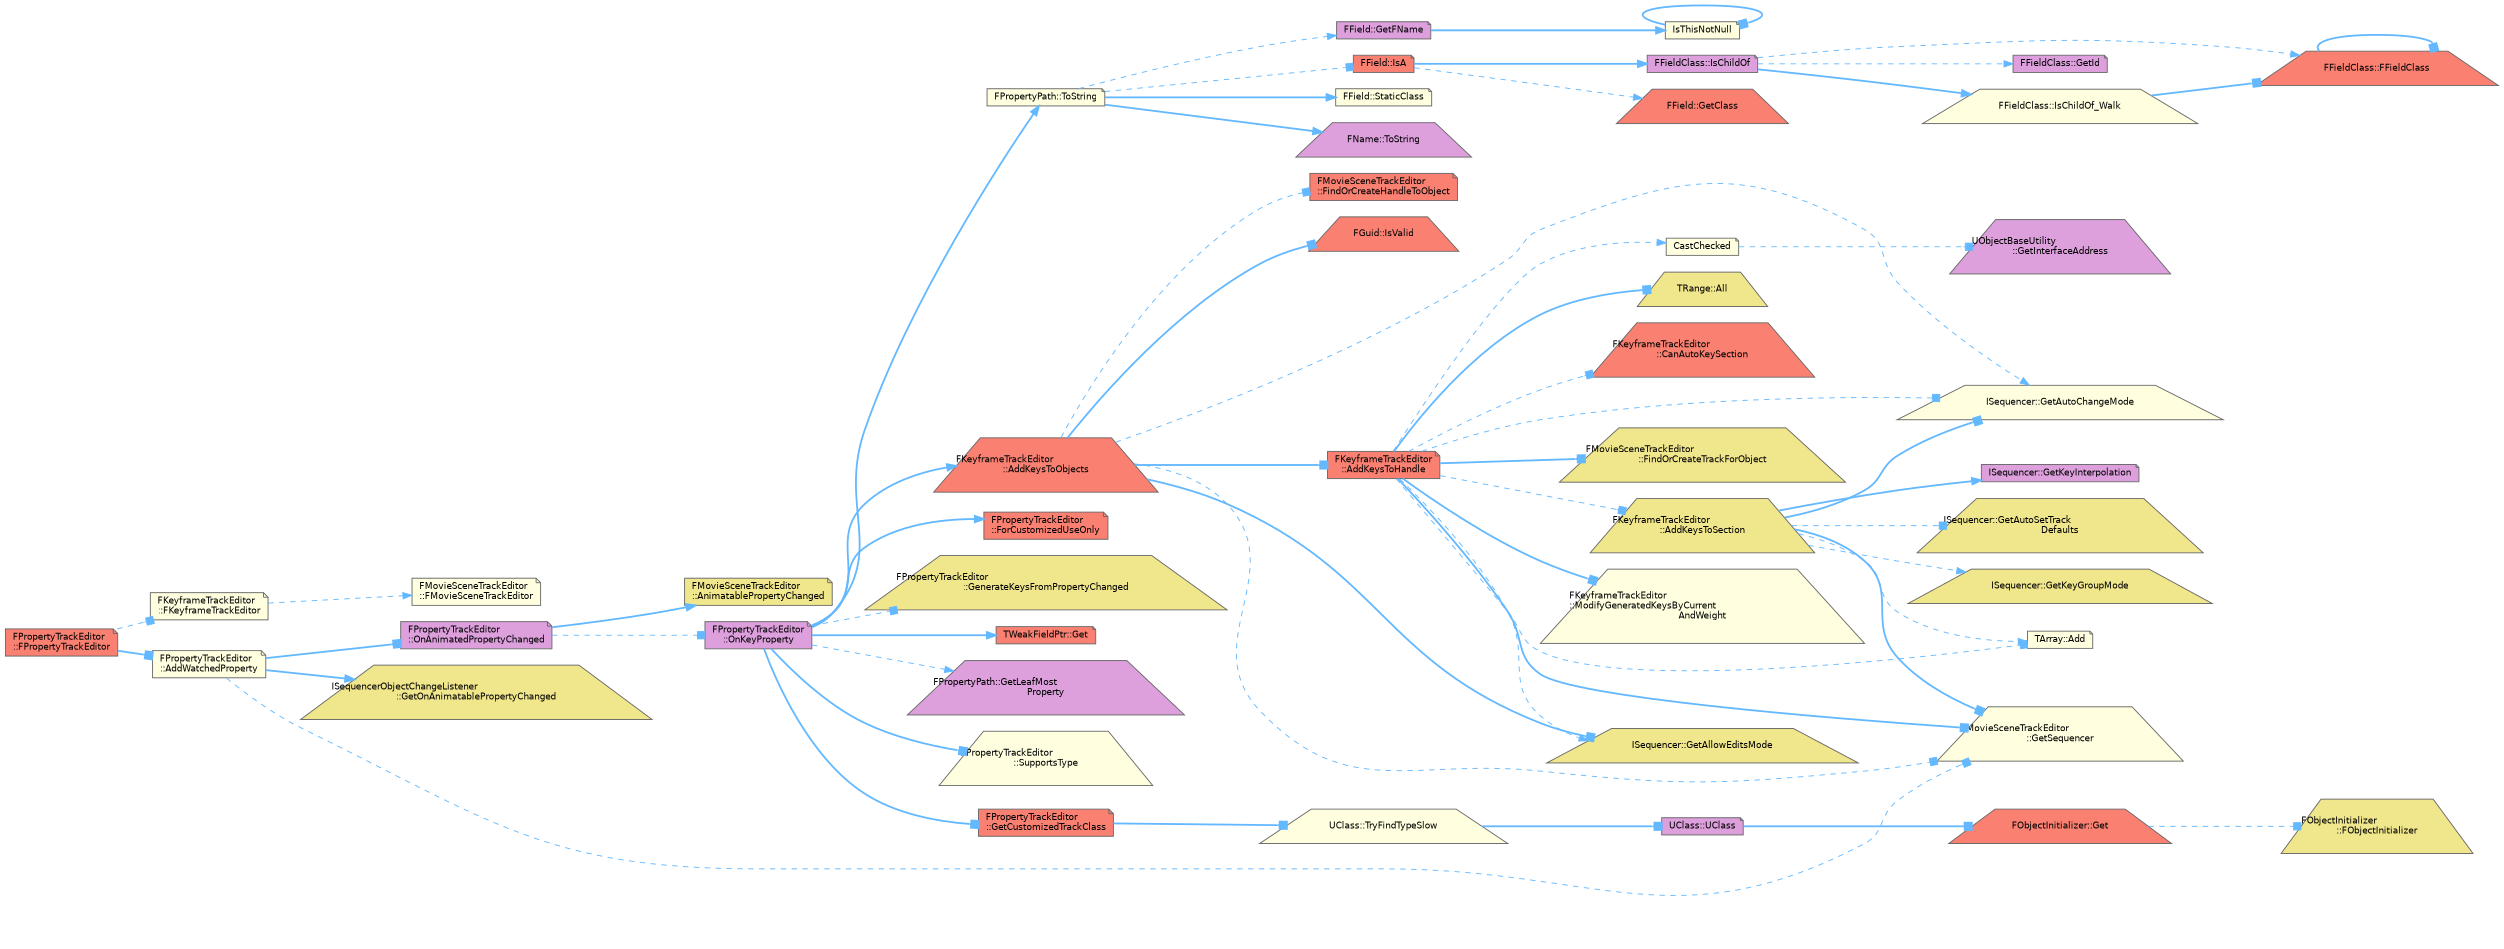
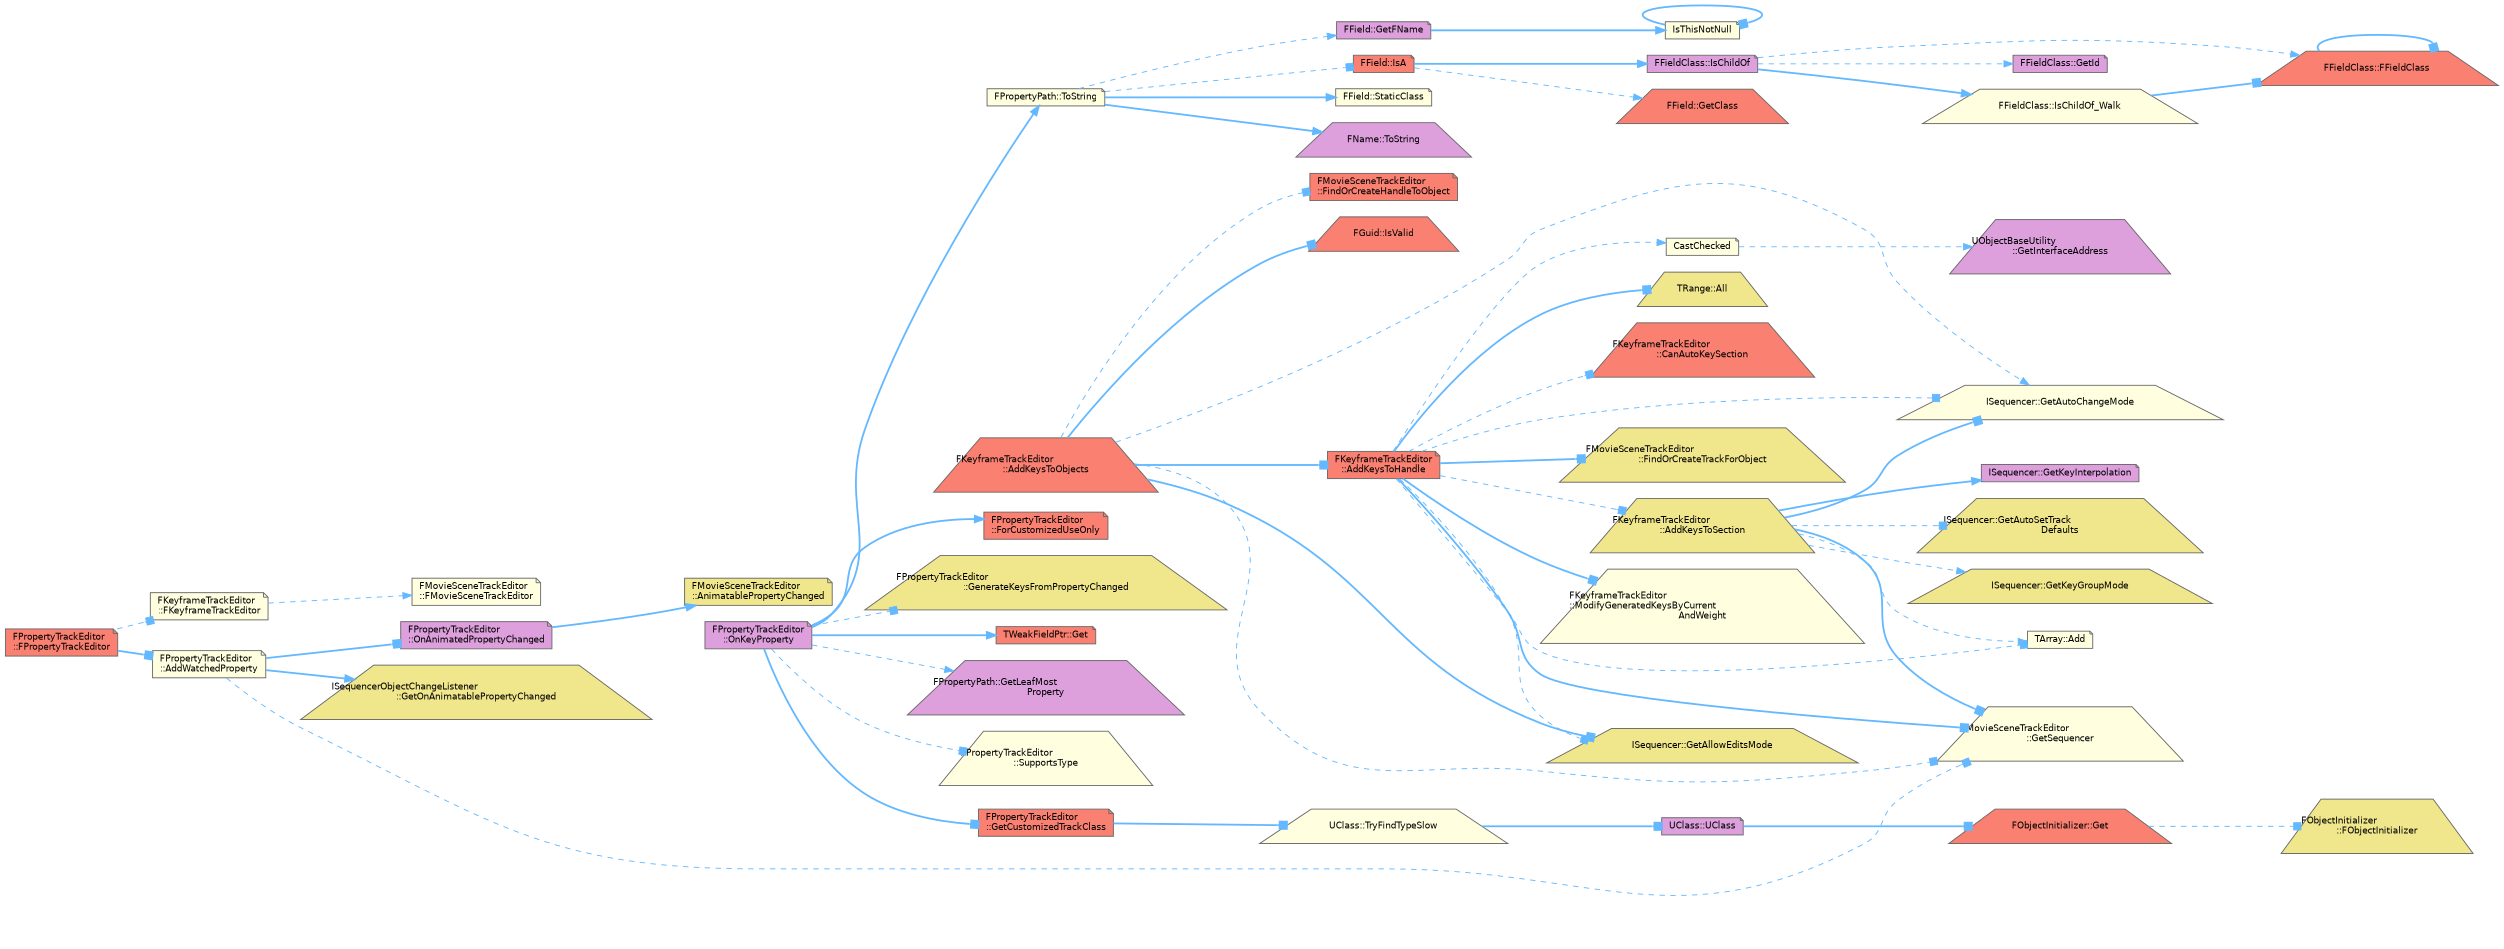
edge "CastChecked" -> "UObjectBaseUtility ::GetInterfaceAddress": arrowhead box -> normal
edge "FPropertyTrackEditor ::OnKeyProperty" -> "FKeyframeTrackEditor ::AddKeysToObjects": removed
edge "FPropertyTrackEditor ::OnAnimatedPropertyChanged" -> "FPropertyTrackEditor ::OnKeyProperty": removed
edge "FKeyframeTrackEditor ::AddKeysToHandle" -> "ISequencer::GetAllowEditsMode": arrowhead normal -> box
edge "FPropertyTrackEditor ::OnKeyProperty" -> "FPropertyTrackEditor ::SupportsType": style bold -> dashed
